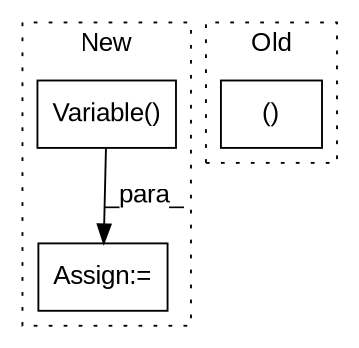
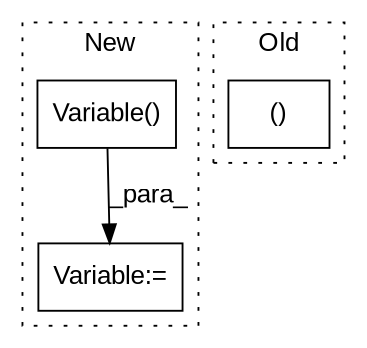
node "Assign:=": label "Assign:=" -> "Variable:="
